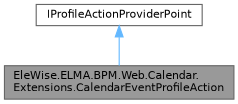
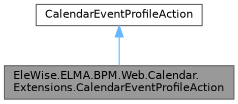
node "IProfileActionProviderPoint": label "IProfileActionProviderPoint" -> "CalendarEventProfileAction"
